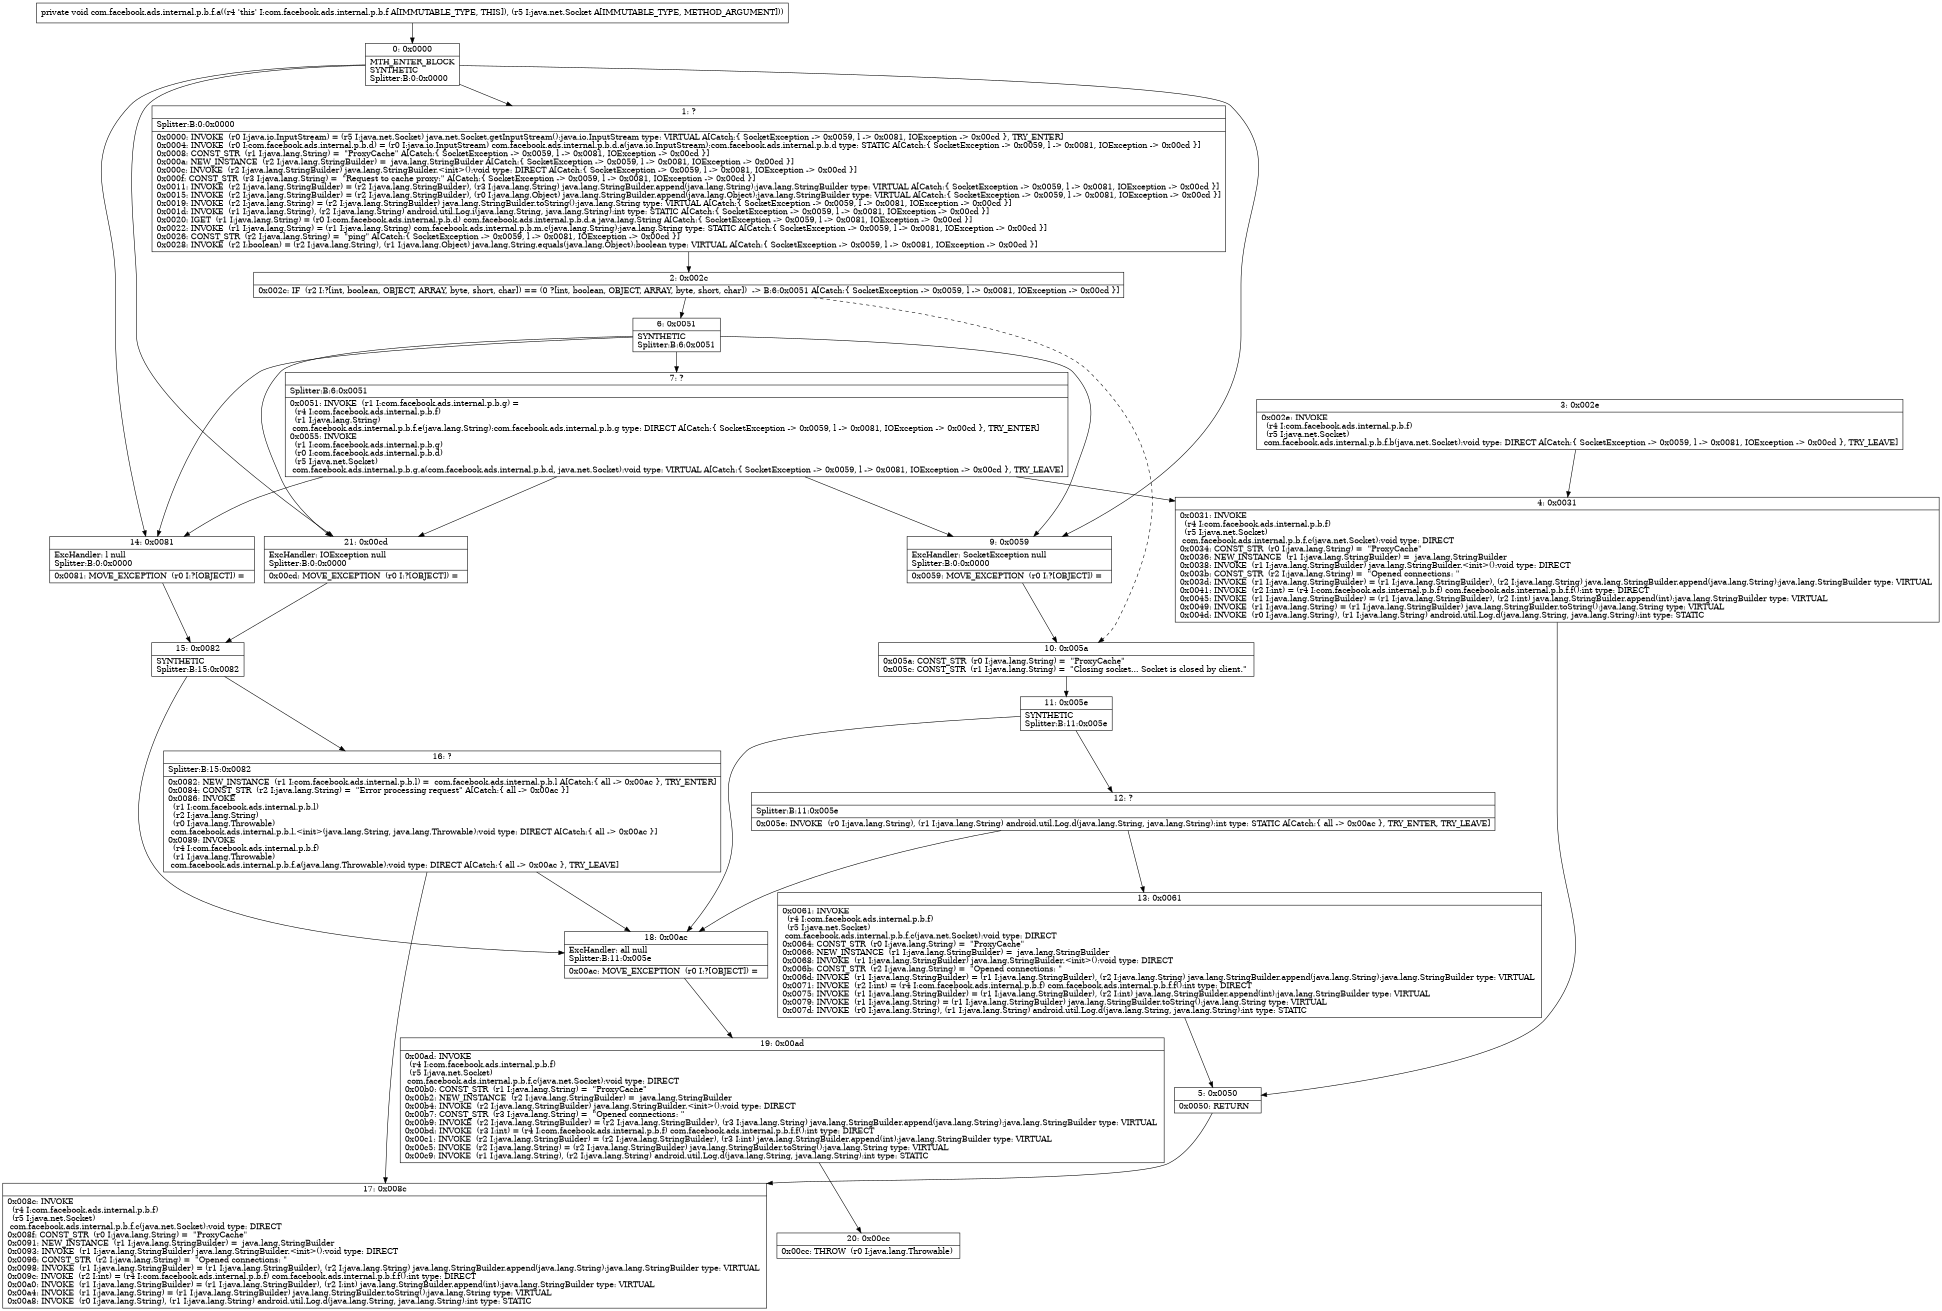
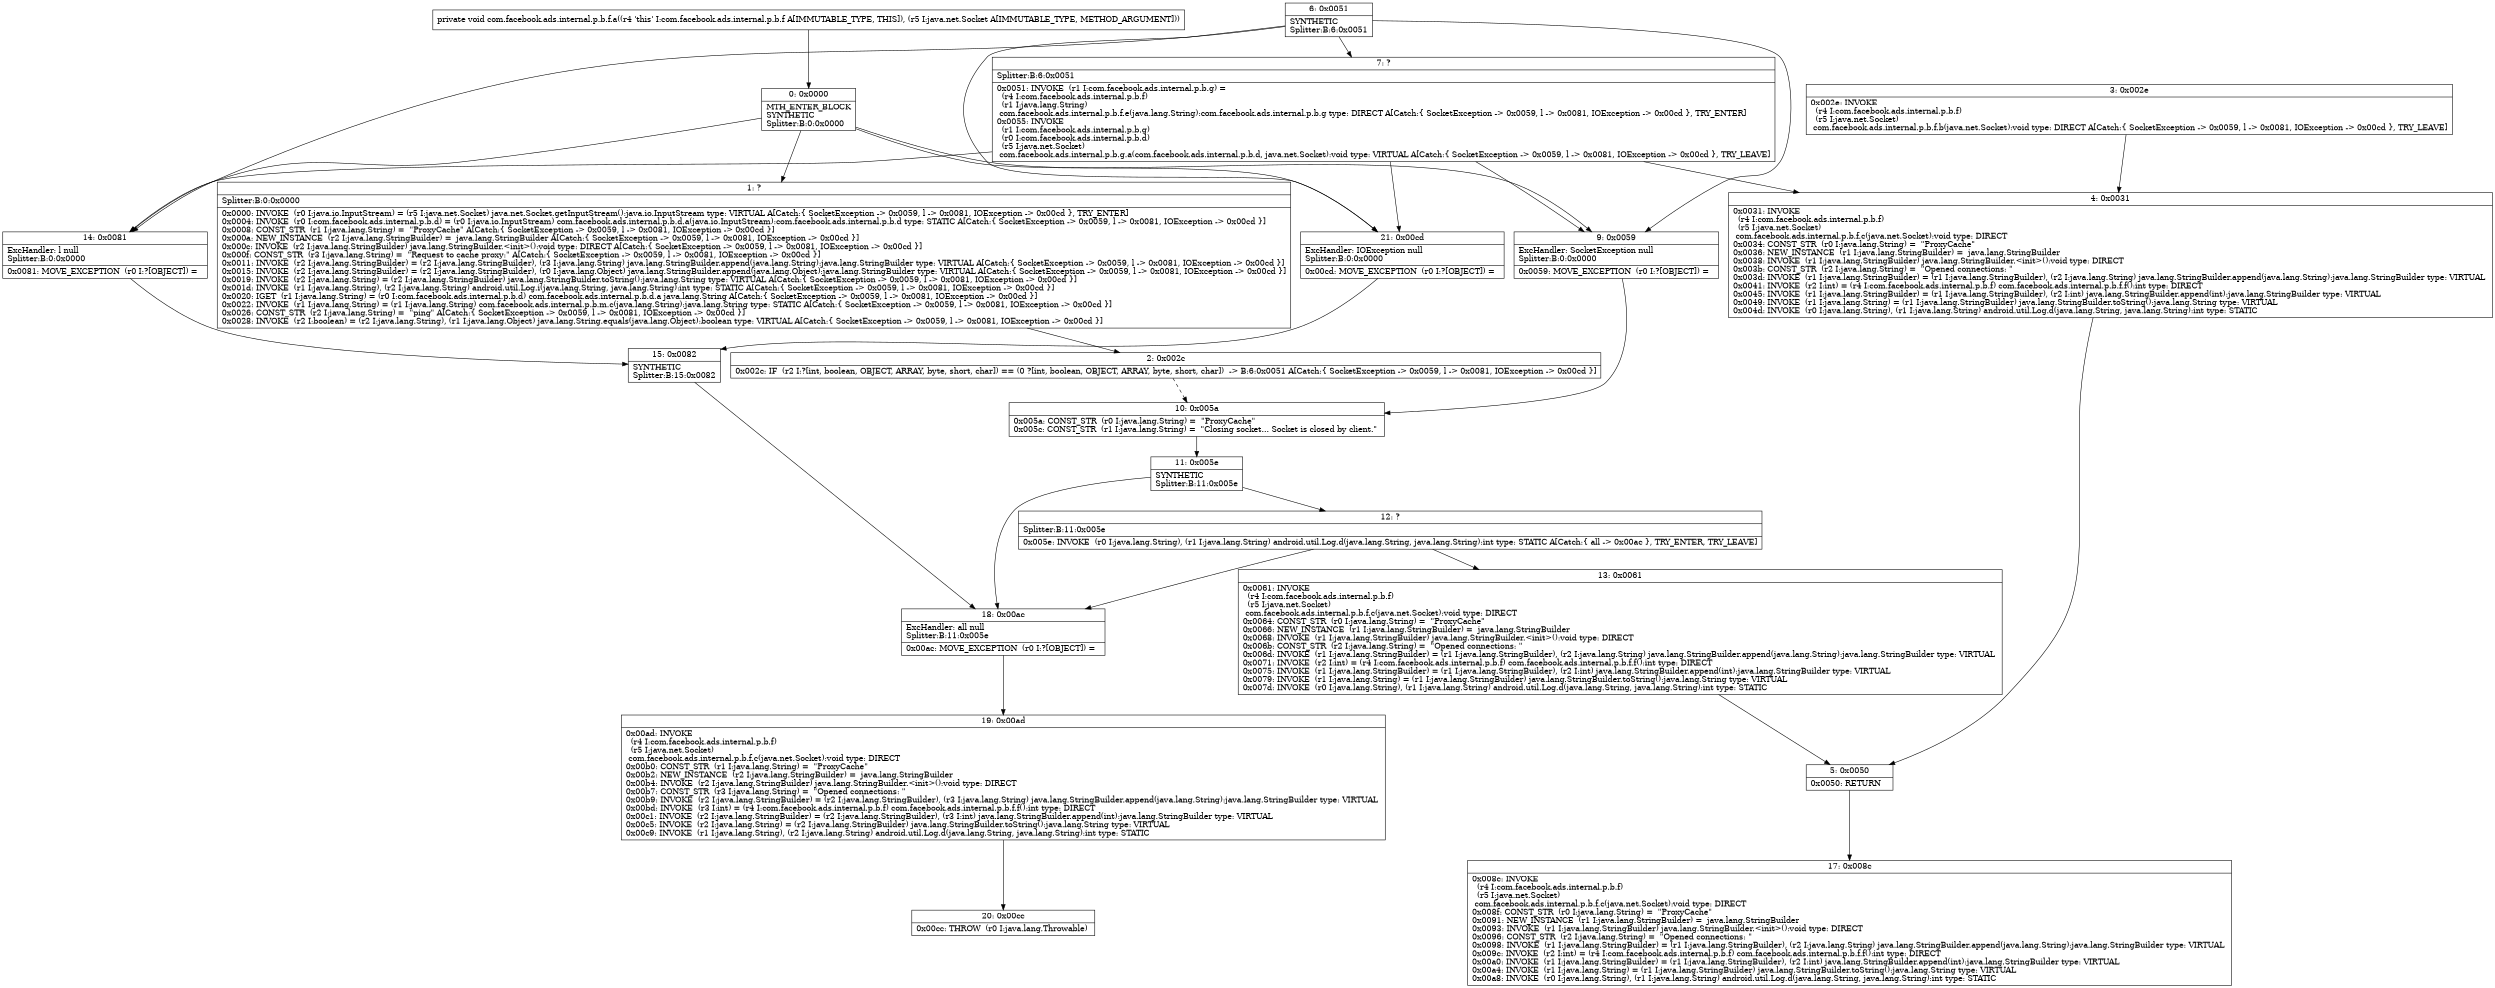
edge "2: 0x002c" -> "6: 0x0051": removed
node "16: ?": removed
